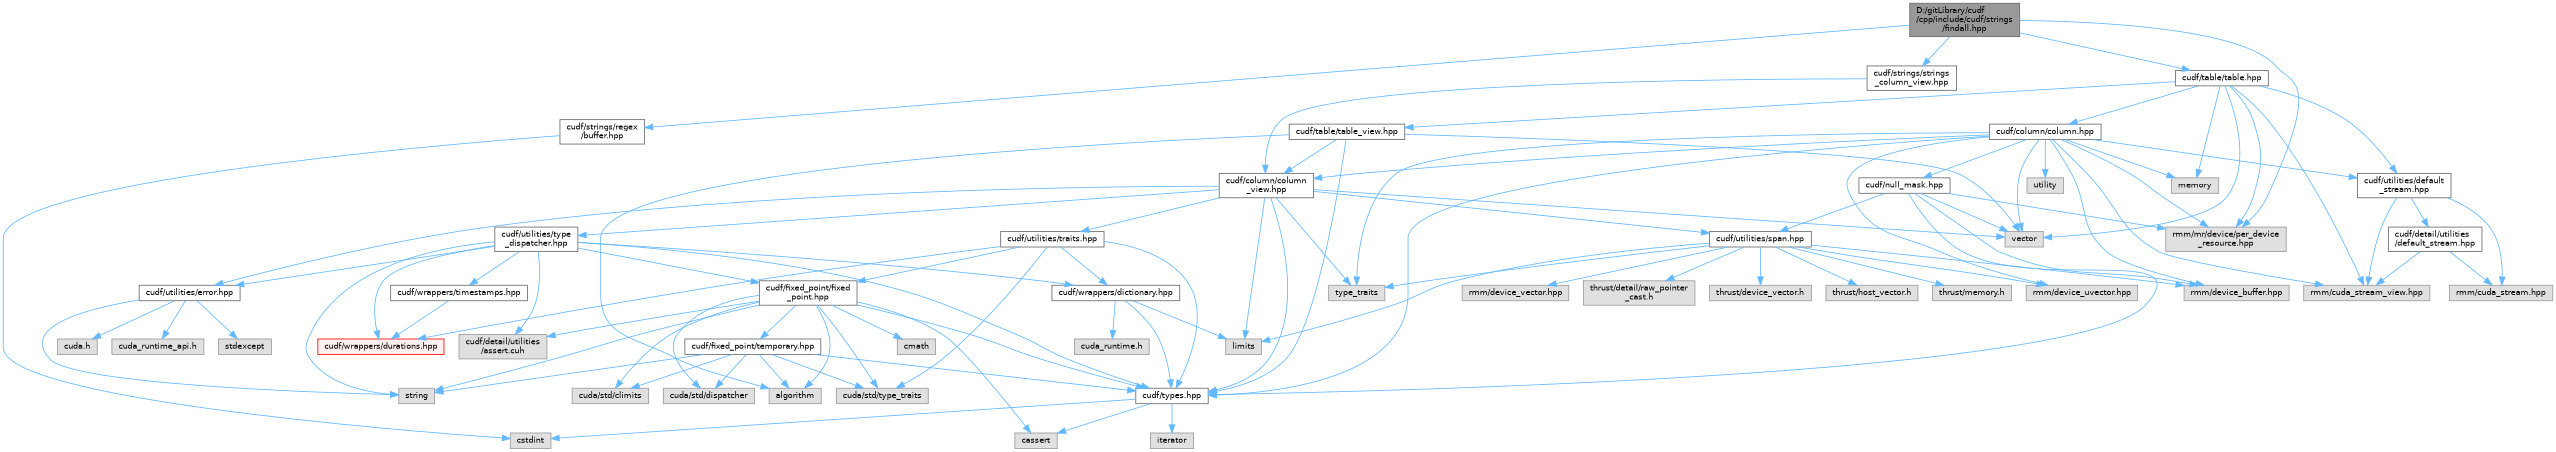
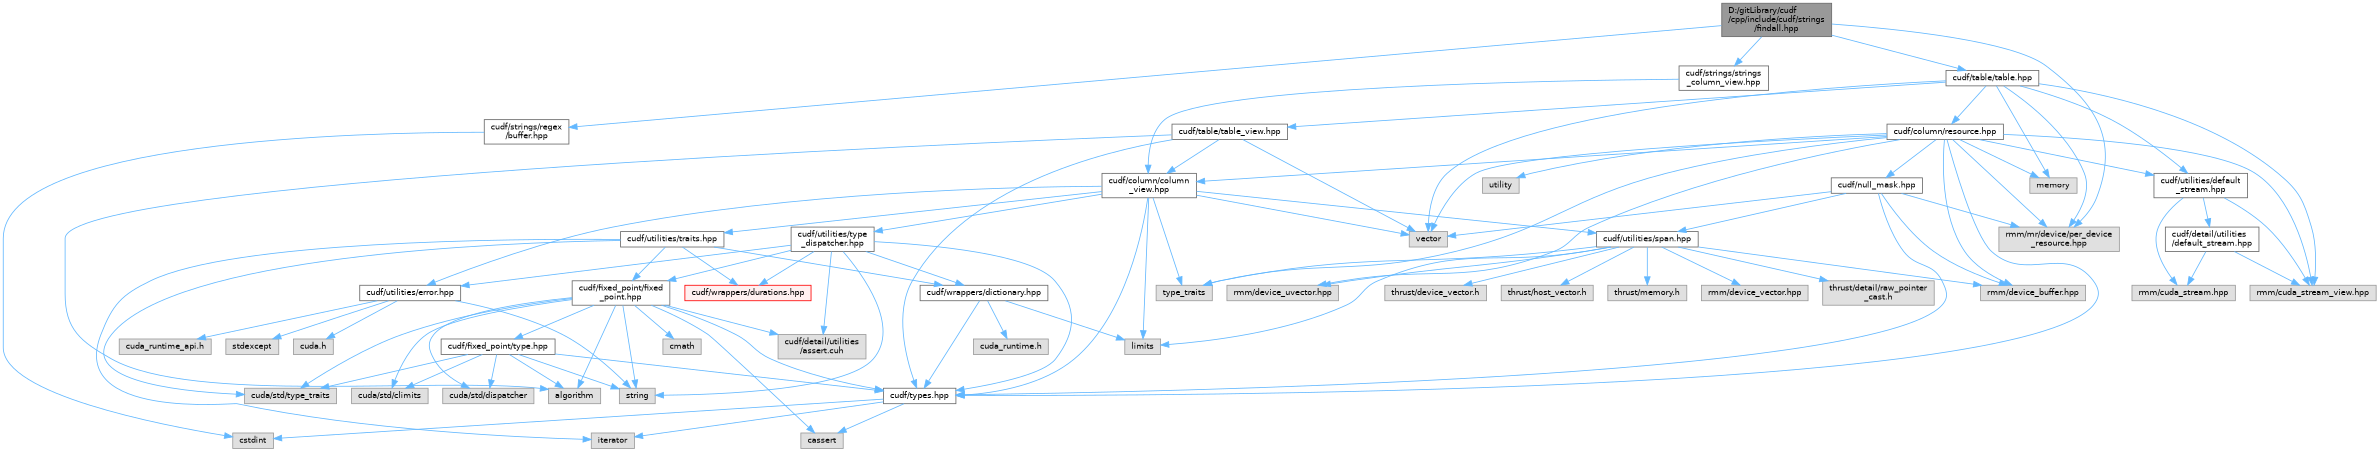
node "cudf/column/column.hpp": label "cudf/column/column.hpp" -> "cudf/column/resource.hpp"
edge "cudf/utilities/traits.hpp" -> "cudf/types.hpp": now "cudf/utilities/traits.hpp" -> "iterator"
node "cudf/wrappers/timestamps.hpp": removed
node "cudf/fixed_point/temporary.hpp": label "cudf/fixed_point/temporary.hpp" -> "cudf/fixed_point/type.hpp"
